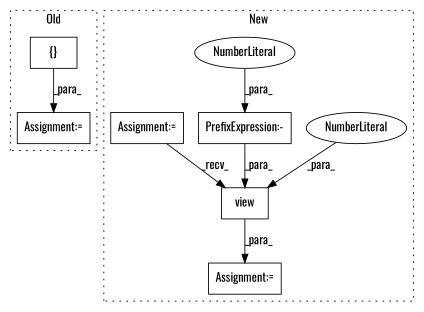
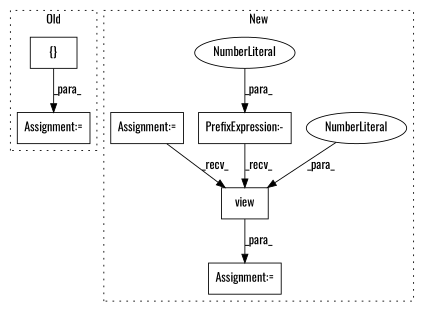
edge "PrefixExpression:-" -> "view": label "_para_" -> "_recv_"
